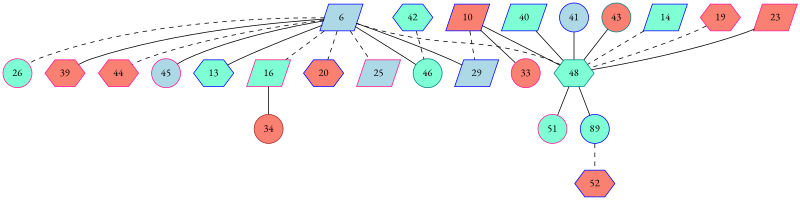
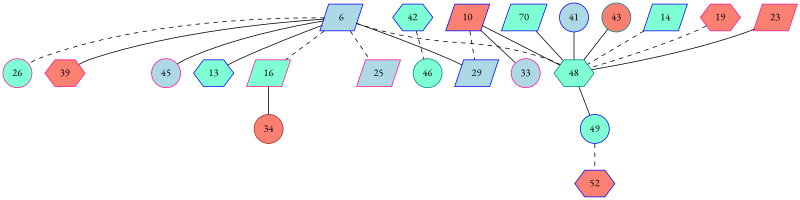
node "40": label "40" -> "70"
edge "6" -- "46": removed
node "44": removed
node "20": removed
node "33": fillcolor salmon -> lightblue
node "51": removed
node "89": label "89" -> "49"
